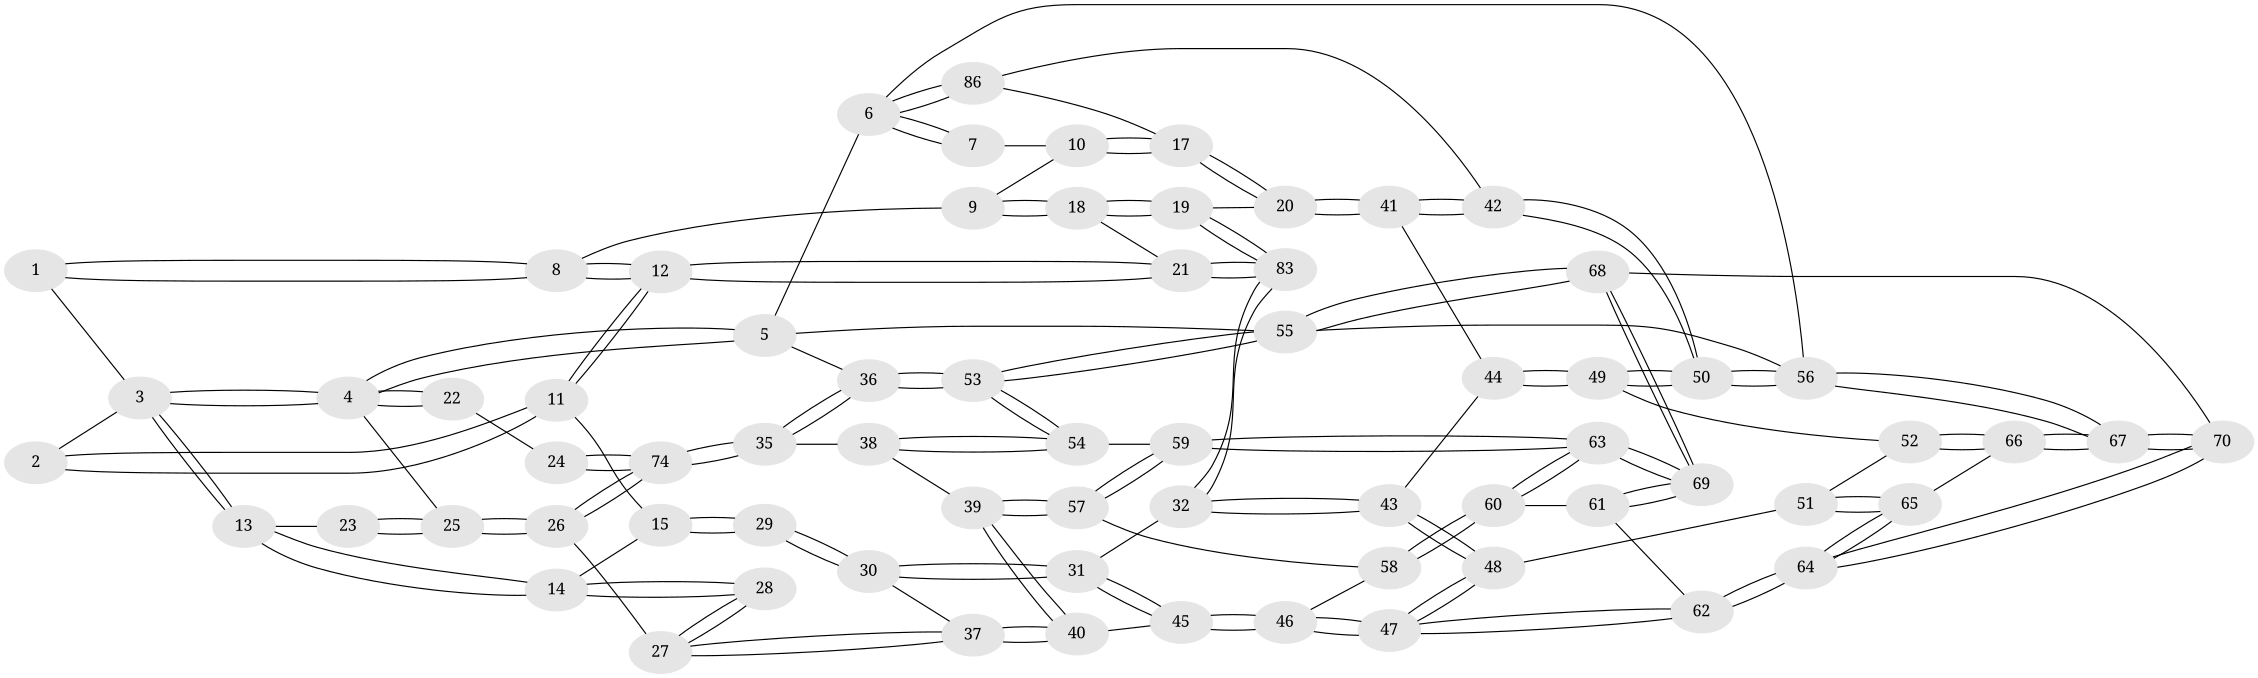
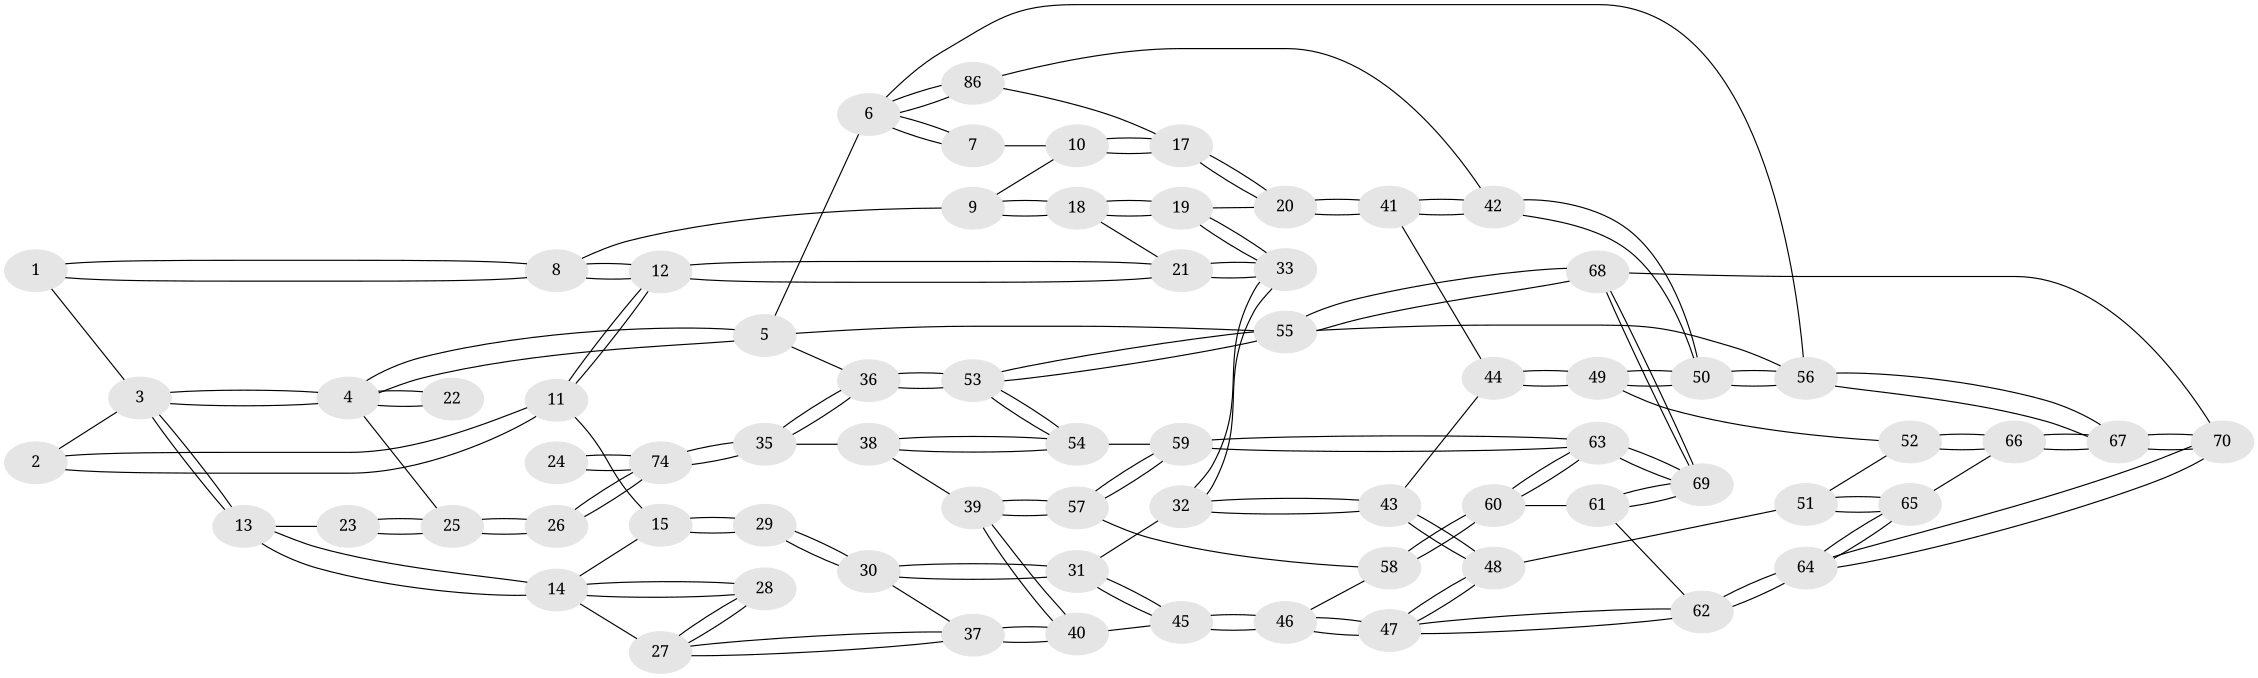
node "83": label "83" -> "33"
edge "22" -- "24": removed
edge "26" -- "27": now "14" -- "27"
